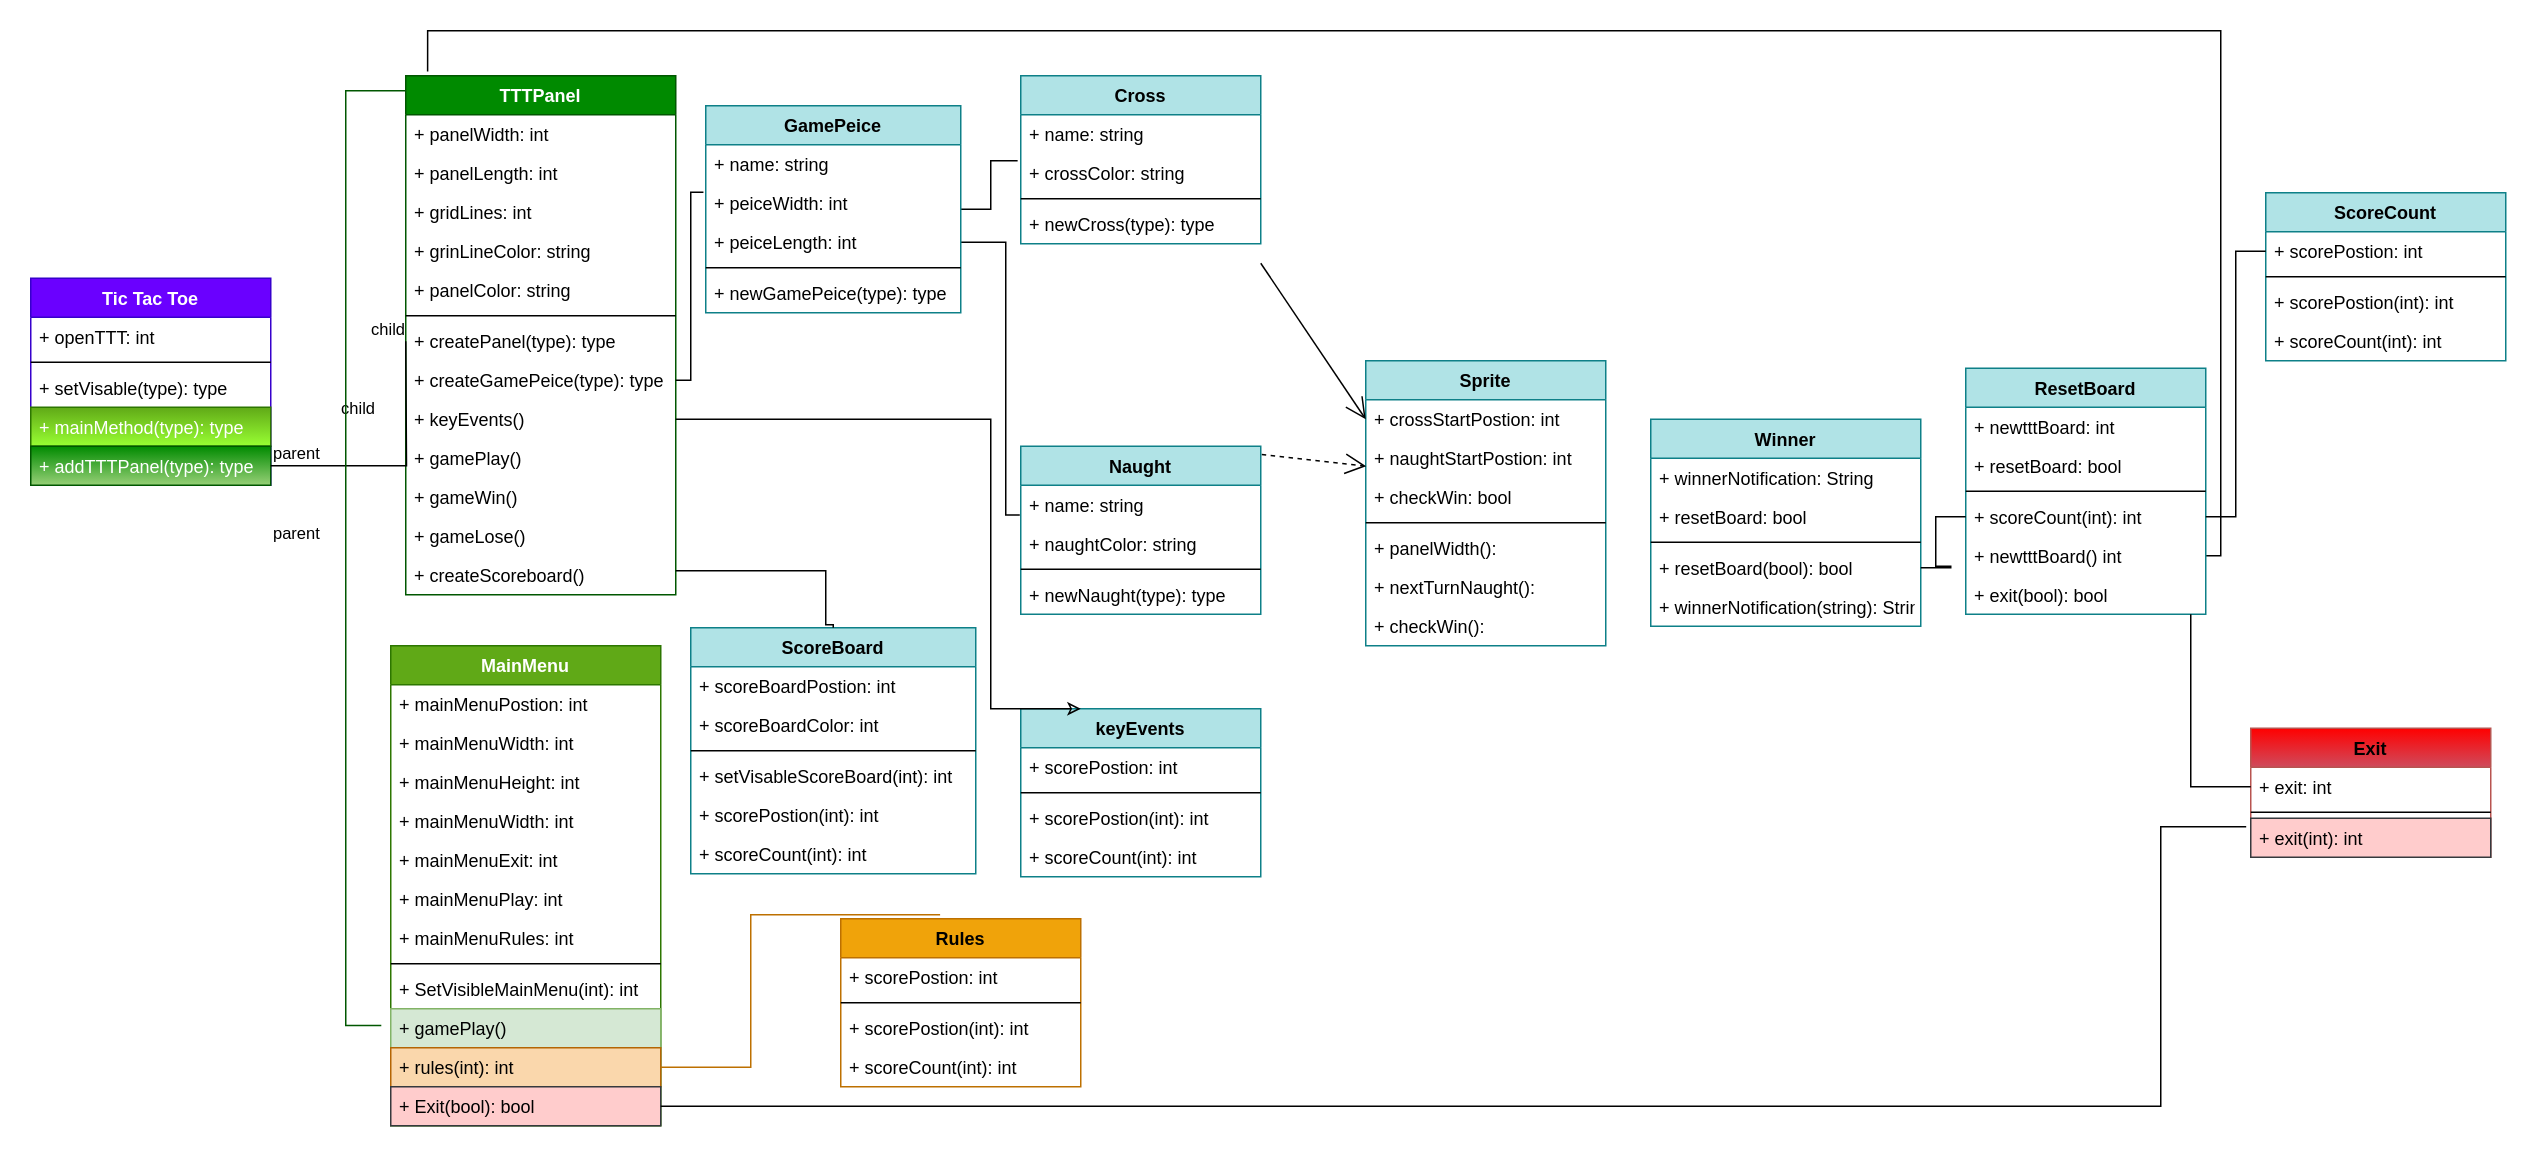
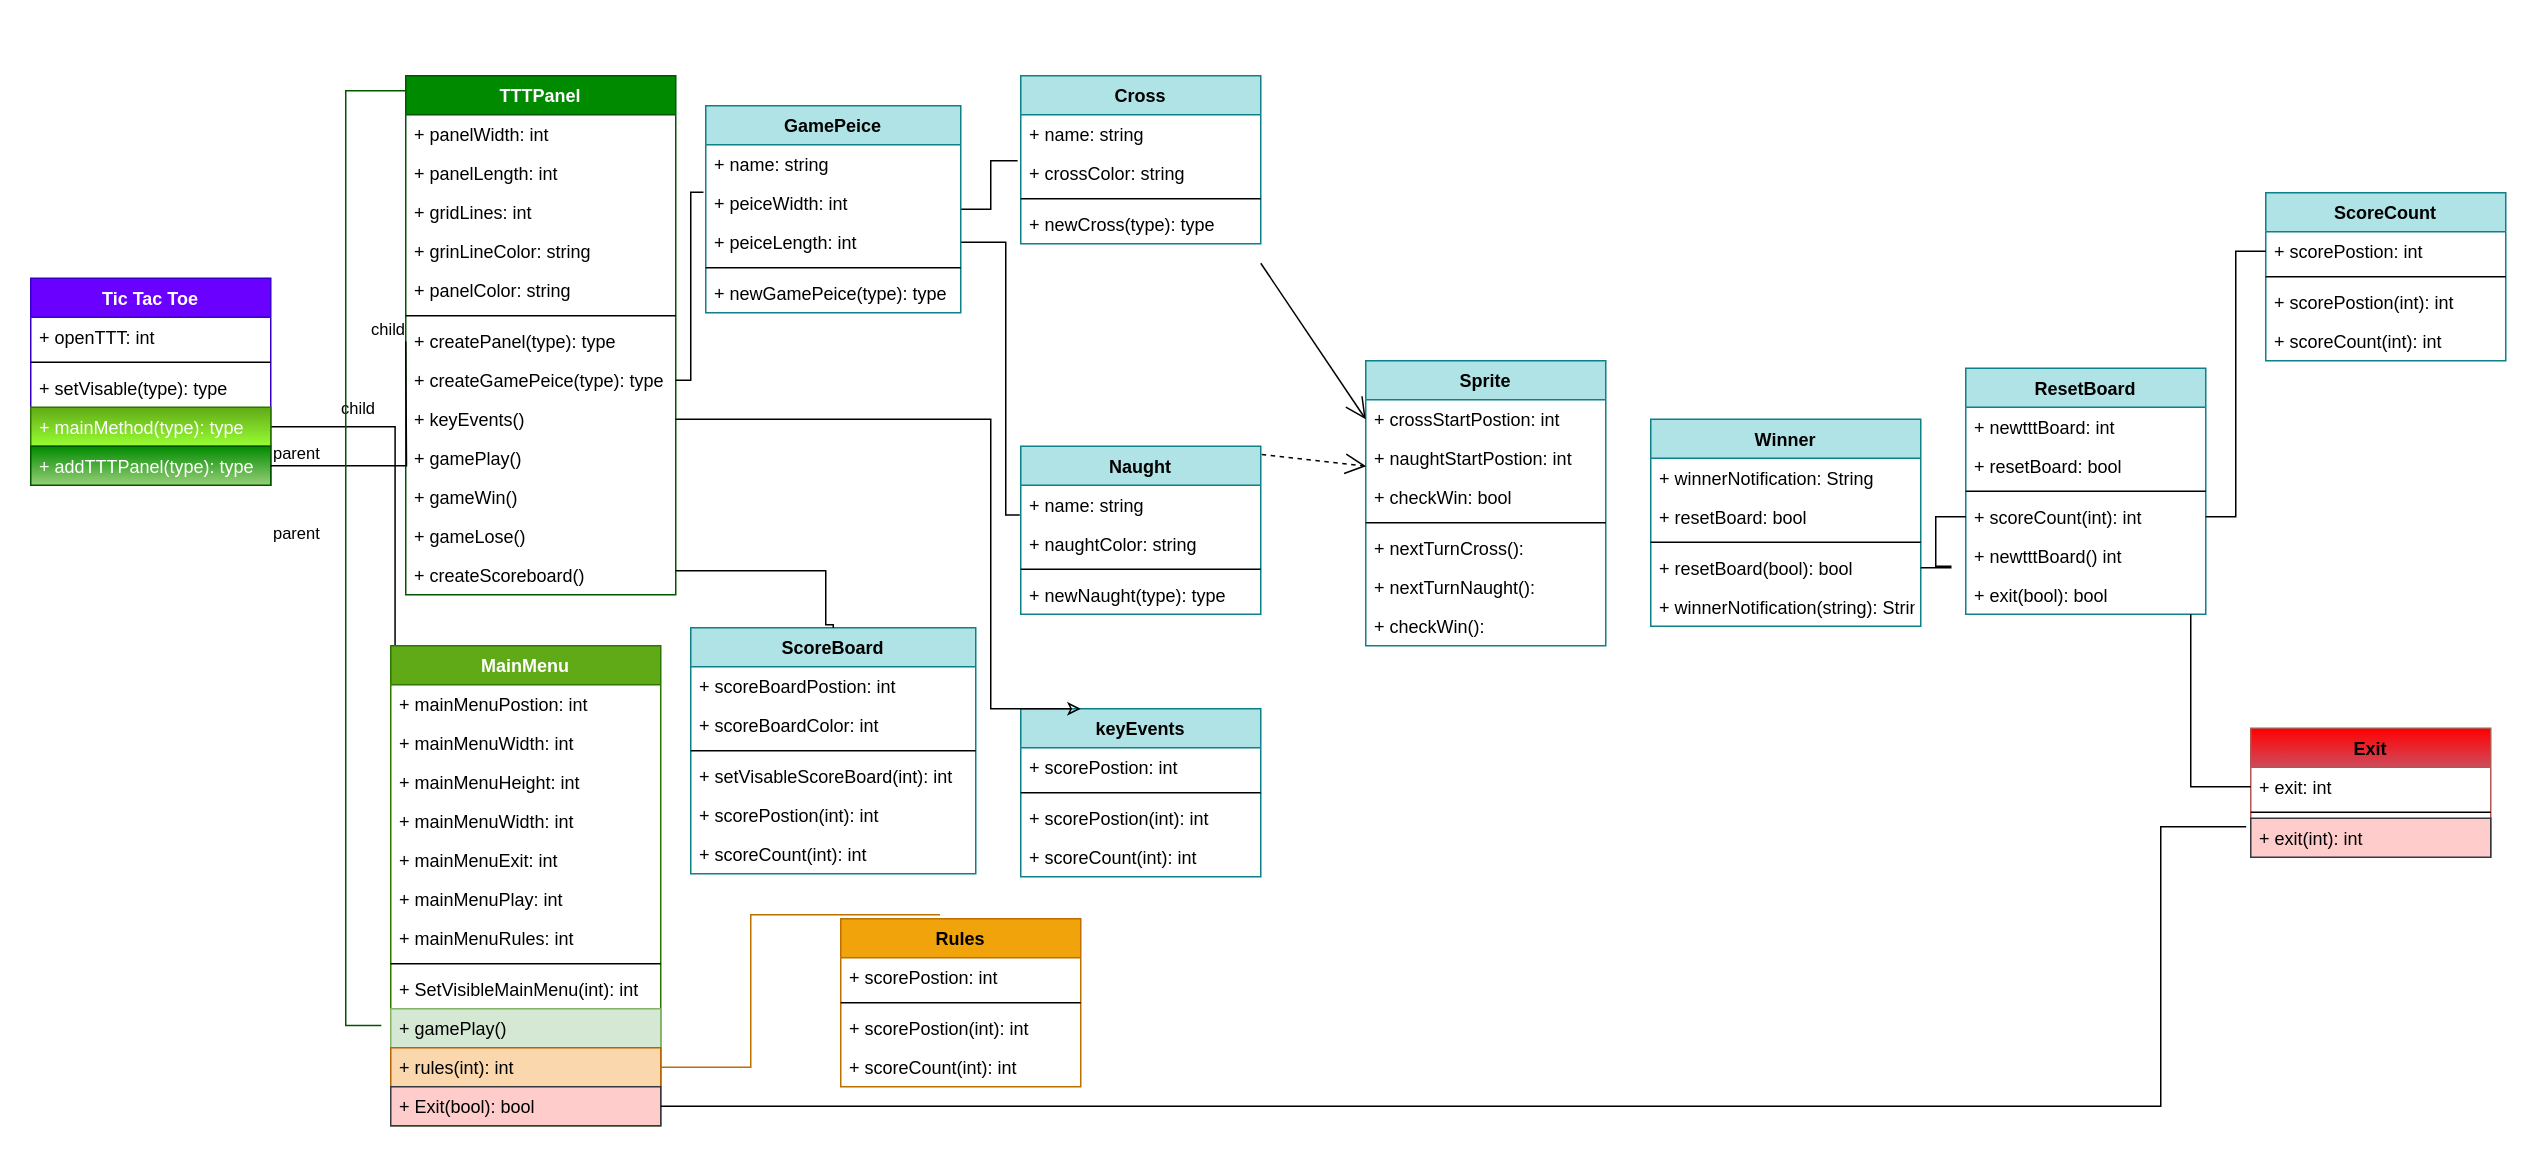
edge "TTTPanel" -- "+ newtttBoard() int": removed
edge "+ mainMethod(type): type" -- "MainMenu": added
node "+ panelWidth():": label "+ panelWidth():" -> "+ nextTurnCross():"
